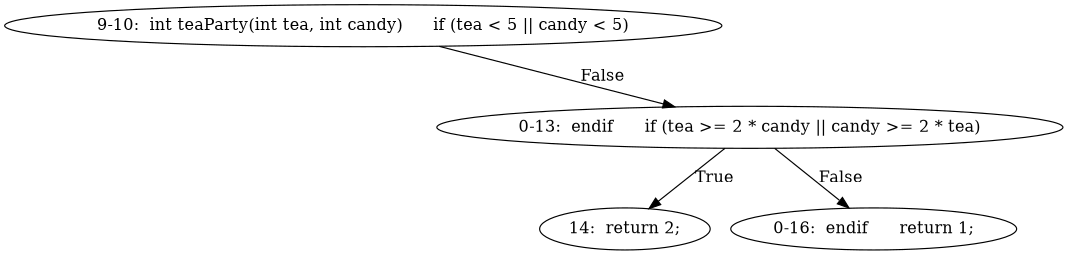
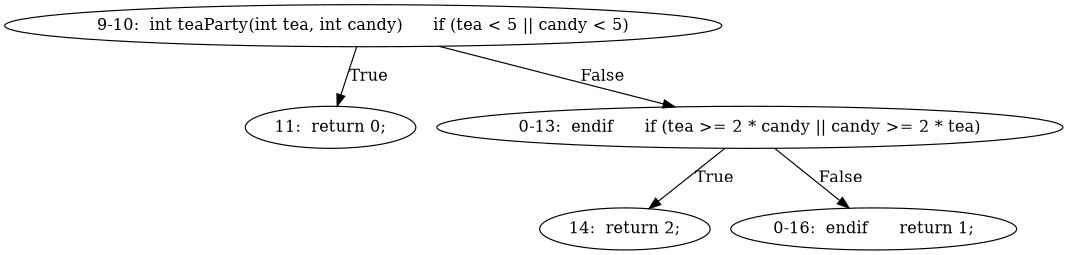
node "11:  return 0;": added
